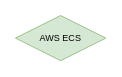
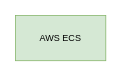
node "AWS ECS": shape diamond -> rectangle
